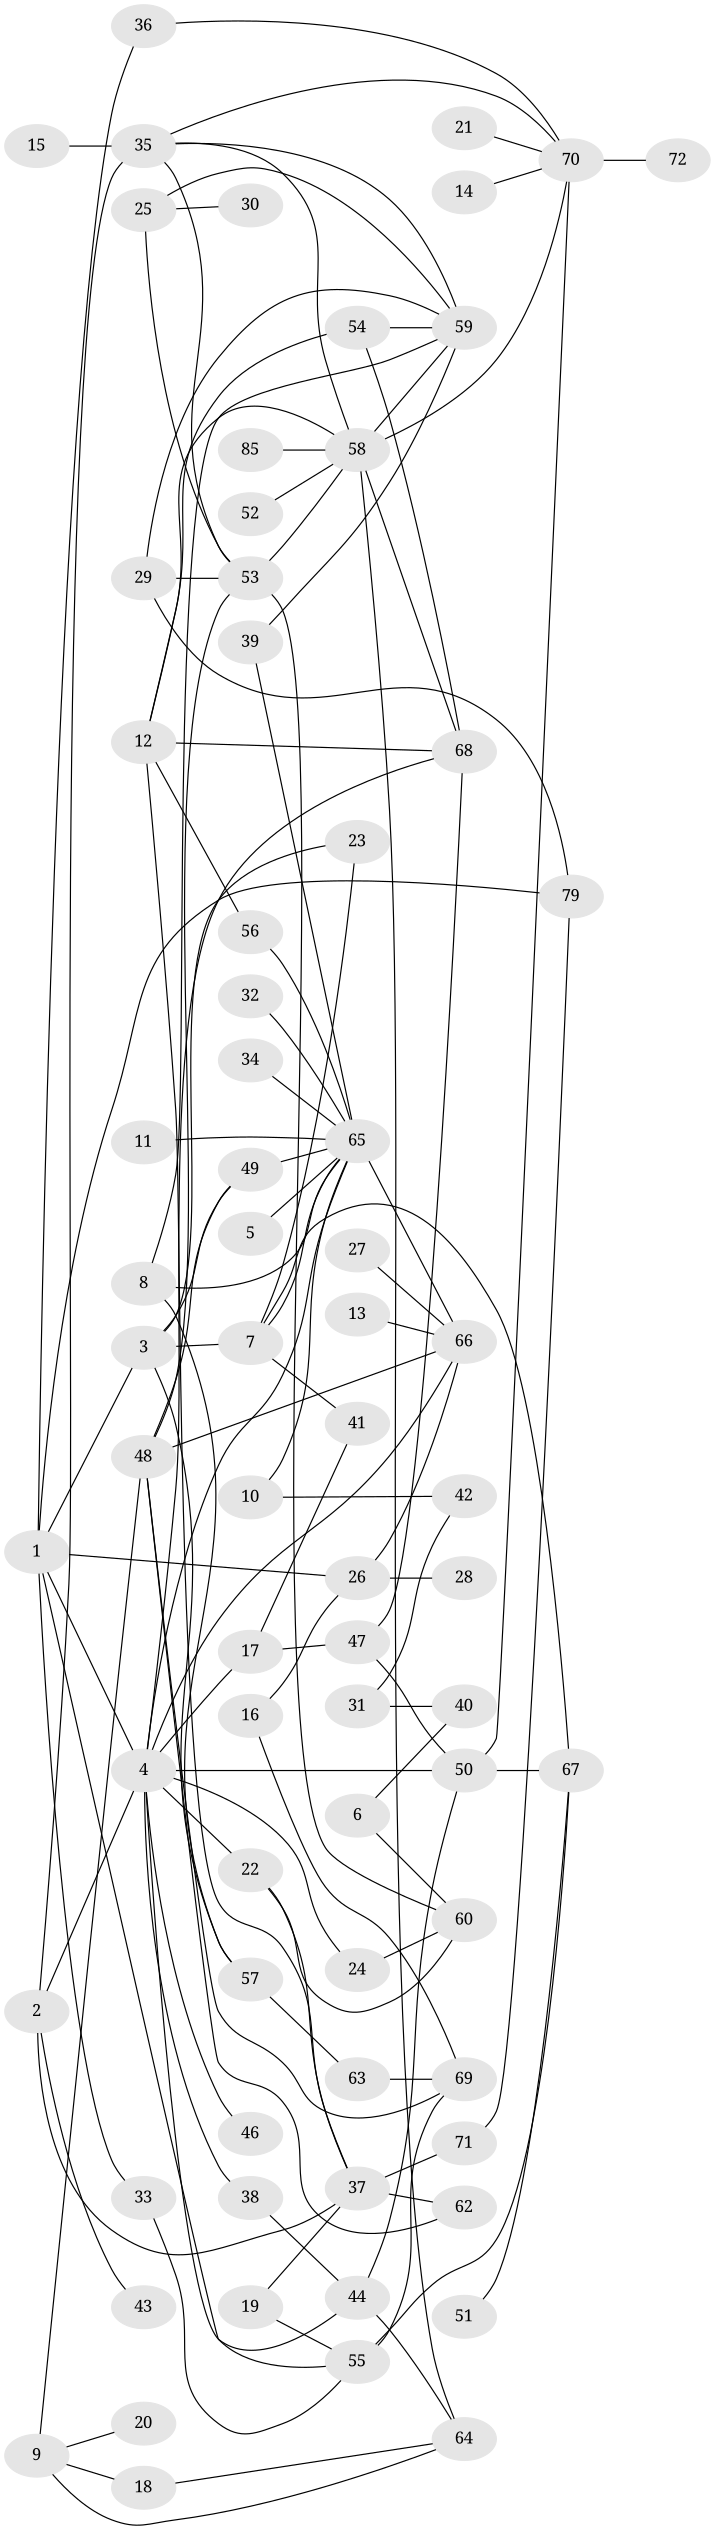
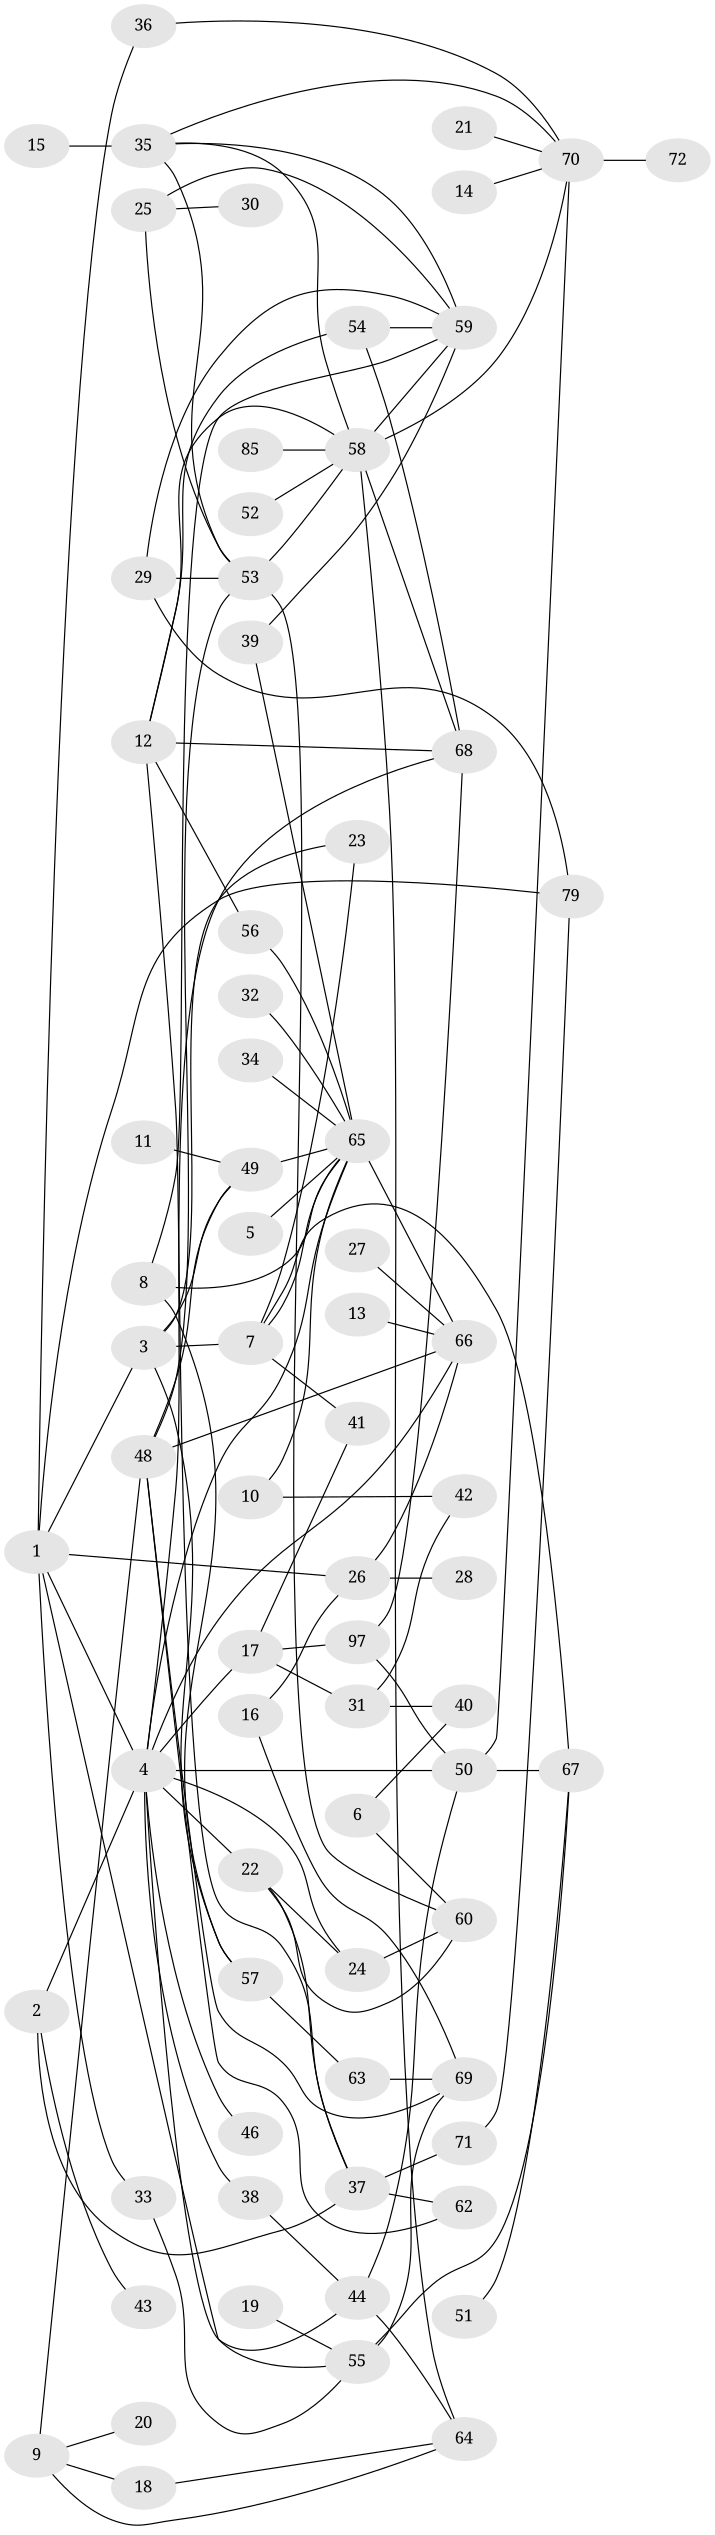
edge "35" -- "2": removed
edge "65" -- "11": now "49" -- "11"
node "47": label "47" -> "97"
edge "17" -- "31": added
edge "22" -- "24": added
edge "37" -- "19": removed
